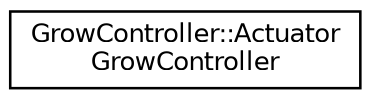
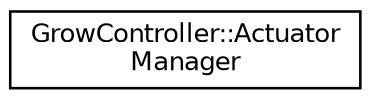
node "GrowController::Actuator GrowController": label "GrowController::Actuator GrowController" -> "GrowController::Actuator Manager"
